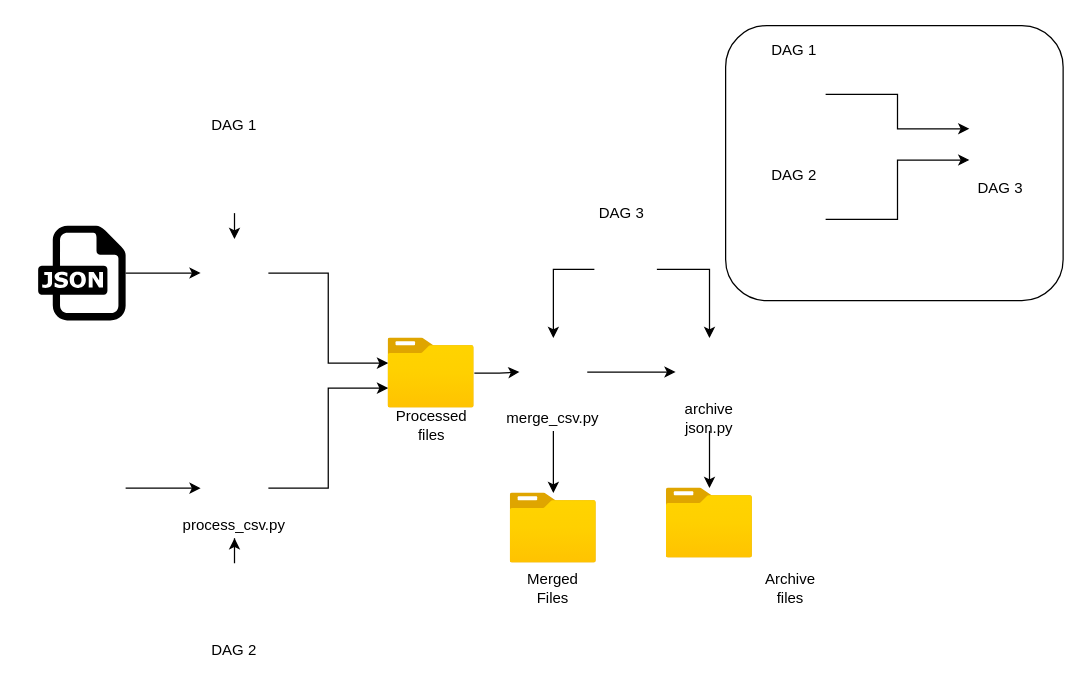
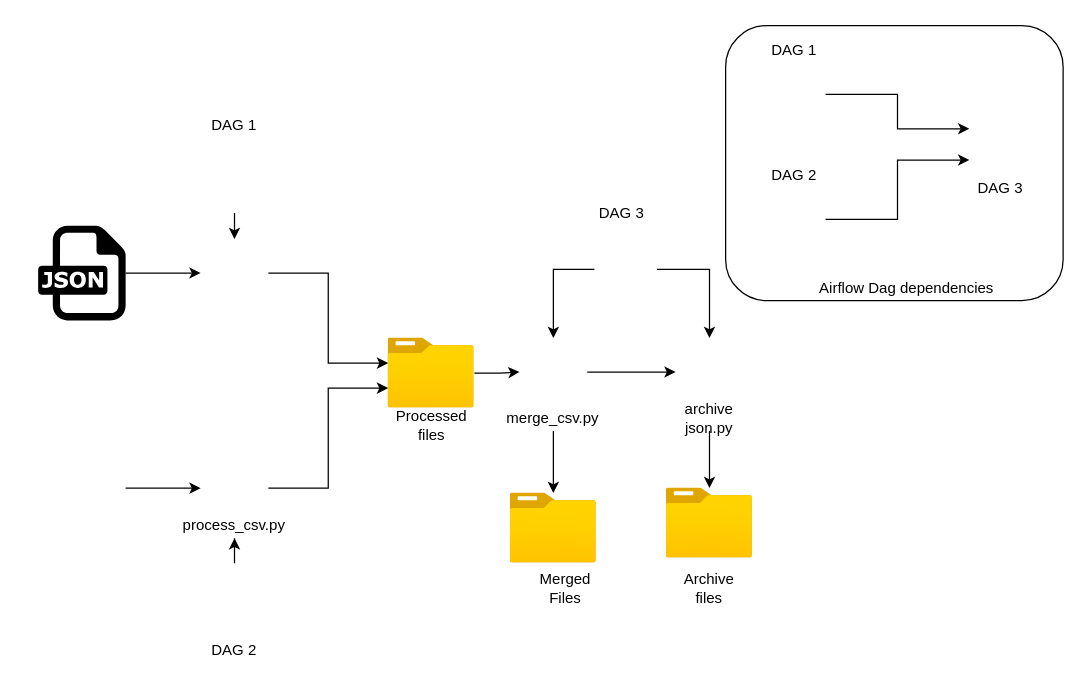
node "Airflow Dag dependencies": added
node "Merged Files": moved (553, 588) -> (566, 588)
node "Archive files": moved (791, 588) -> (710, 588)
